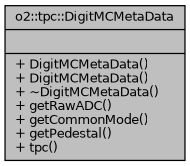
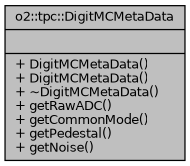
node "o2::tpc::DigitMCMetaData": text "+ tpc()" -> "+ getNoise()"
